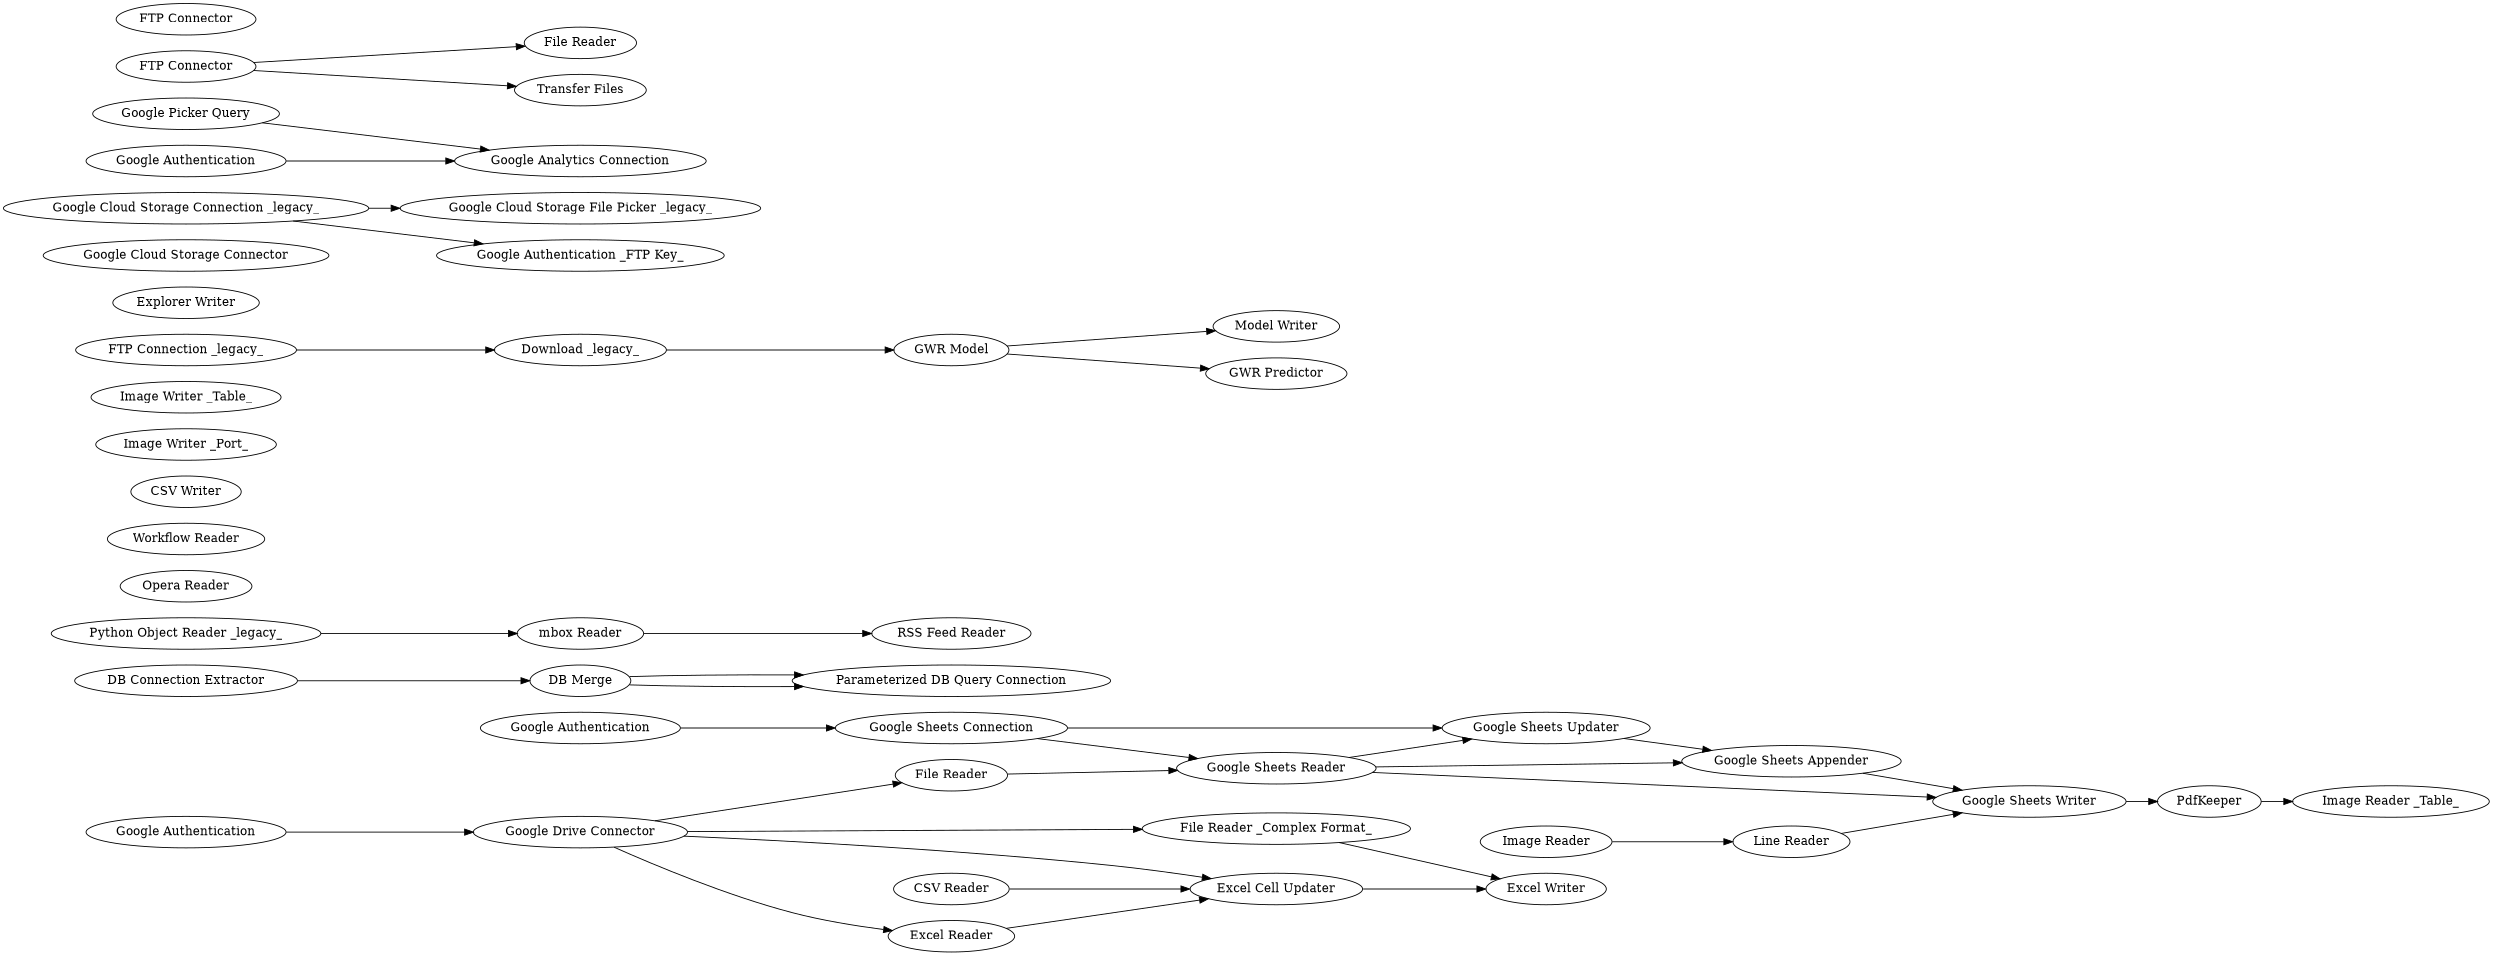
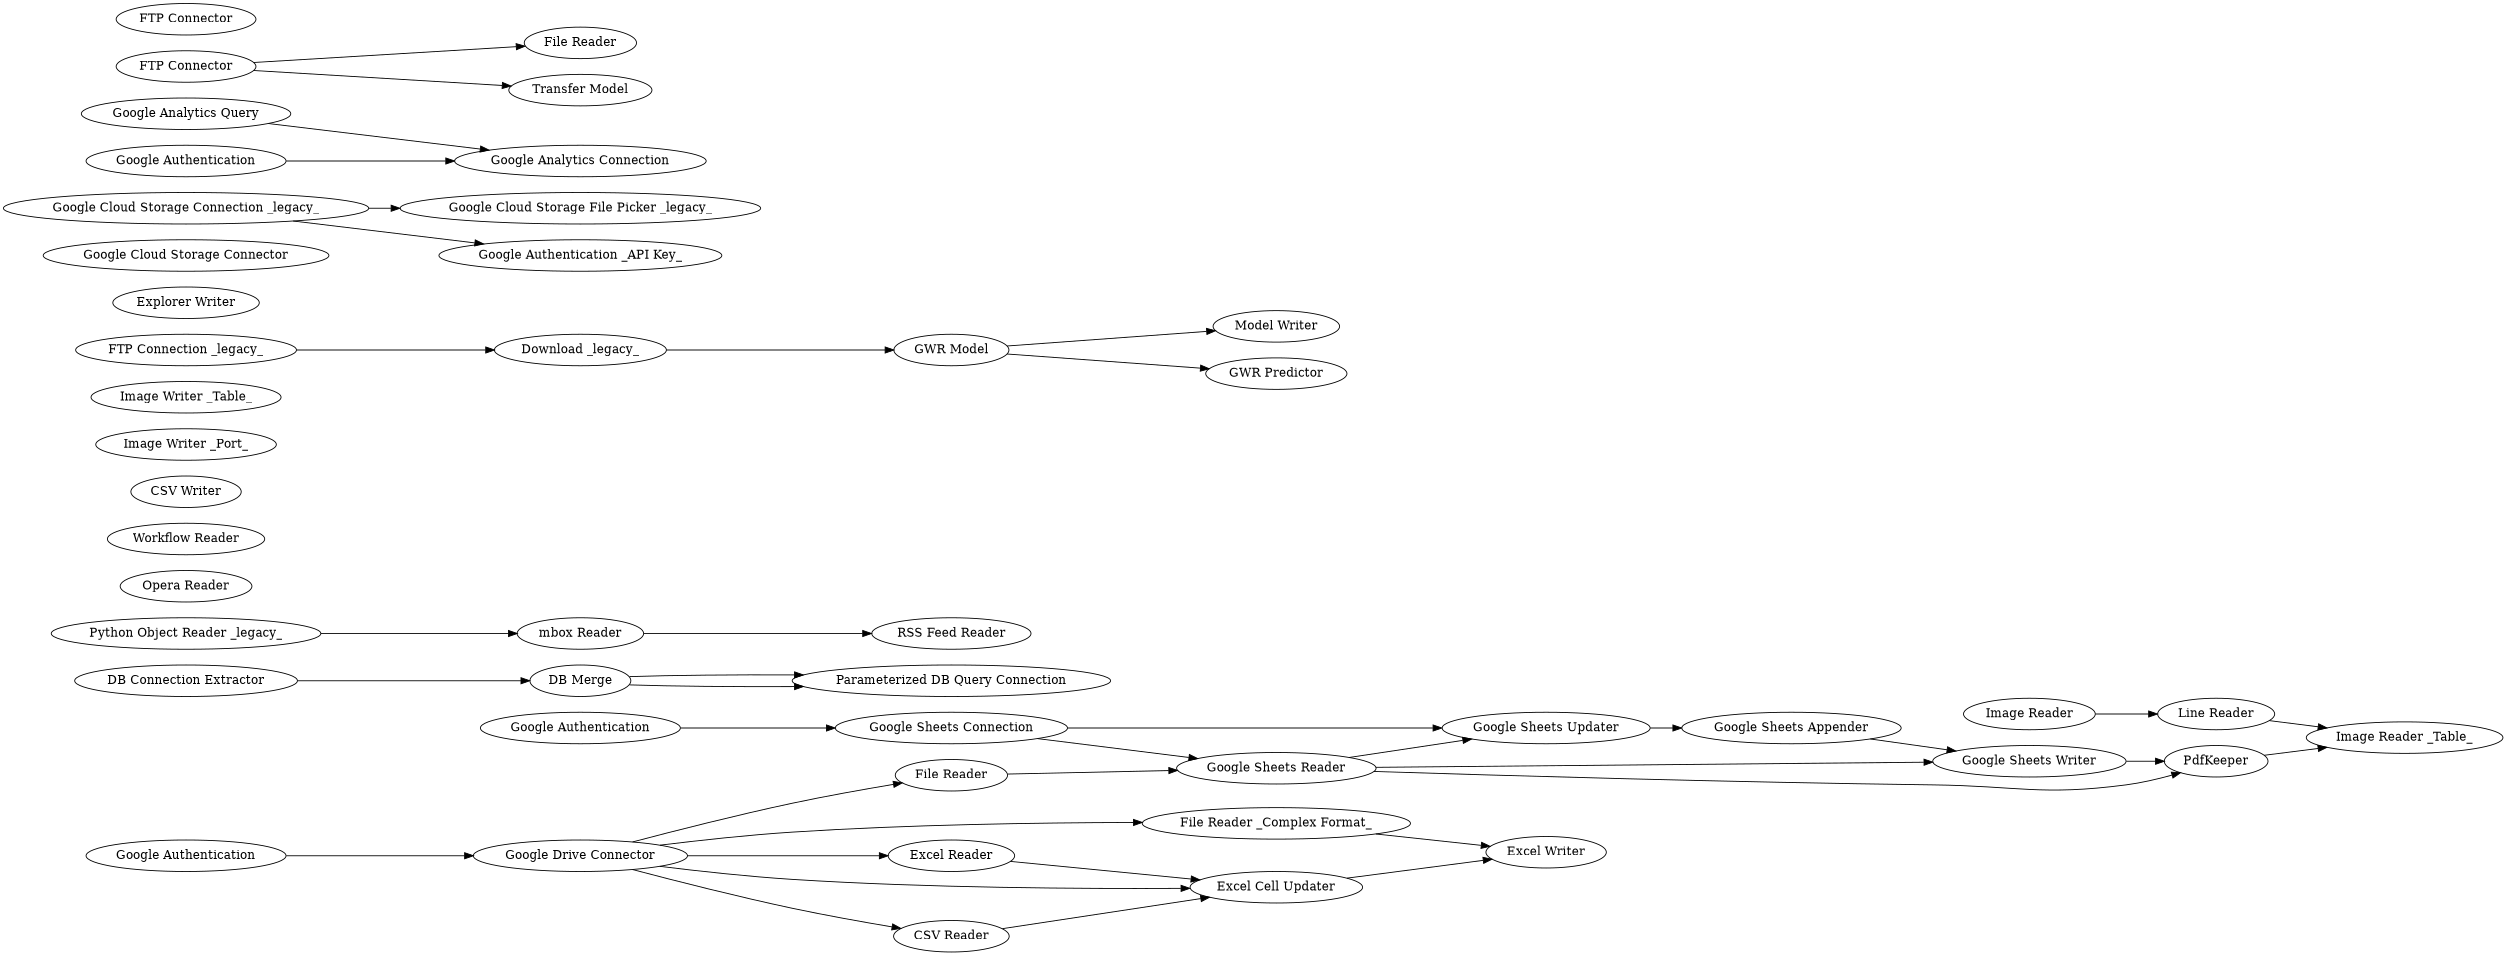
node "Transfer Files": label "Transfer Files" -> "Transfer Model"
node "Google Picker Query": label "Google Picker Query" -> "Google Analytics Query"
node "Google Authentication _FTP Key_": label "Google Authentication _FTP Key_" -> "Google Authentication _API Key_"
edge "Google Sheets Reader" -> "Google Sheets Appender": now "Google Sheets Reader" -> "PdfKeeper"
edge "Line Reader" -> "Google Sheets Writer": now "Line Reader" -> "Image Reader _Table_"
edge "Google Drive Connector" -> "CSV Reader": added
